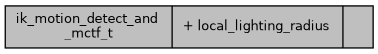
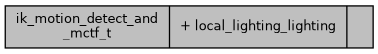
node "ik_motion_detect_and": text "+ local_lighting_radius" -> "+ local_lighting_lighting"
